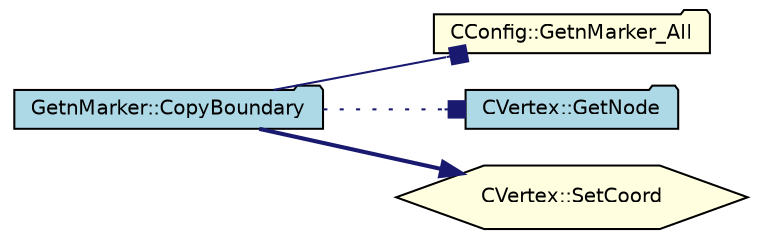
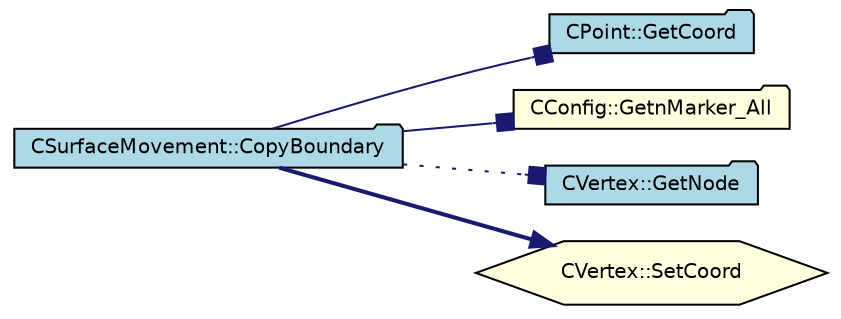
node "CPoint::GetCoord": added
node "GetnMarker::CopyBoundary": label "GetnMarker::CopyBoundary" -> "CSurfaceMovement::CopyBoundary"
